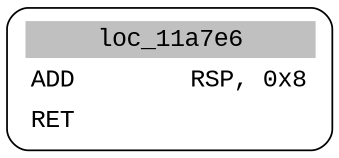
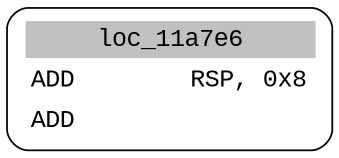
node "loc_11a7e6": text "RET" -> "ADD"
